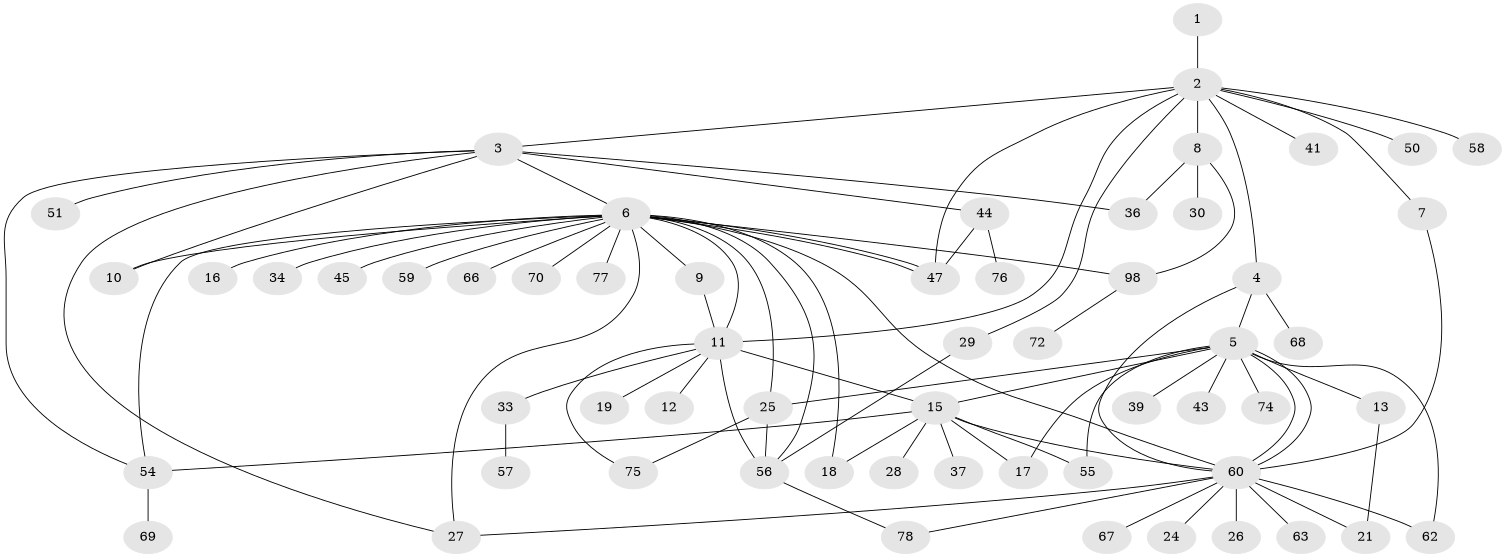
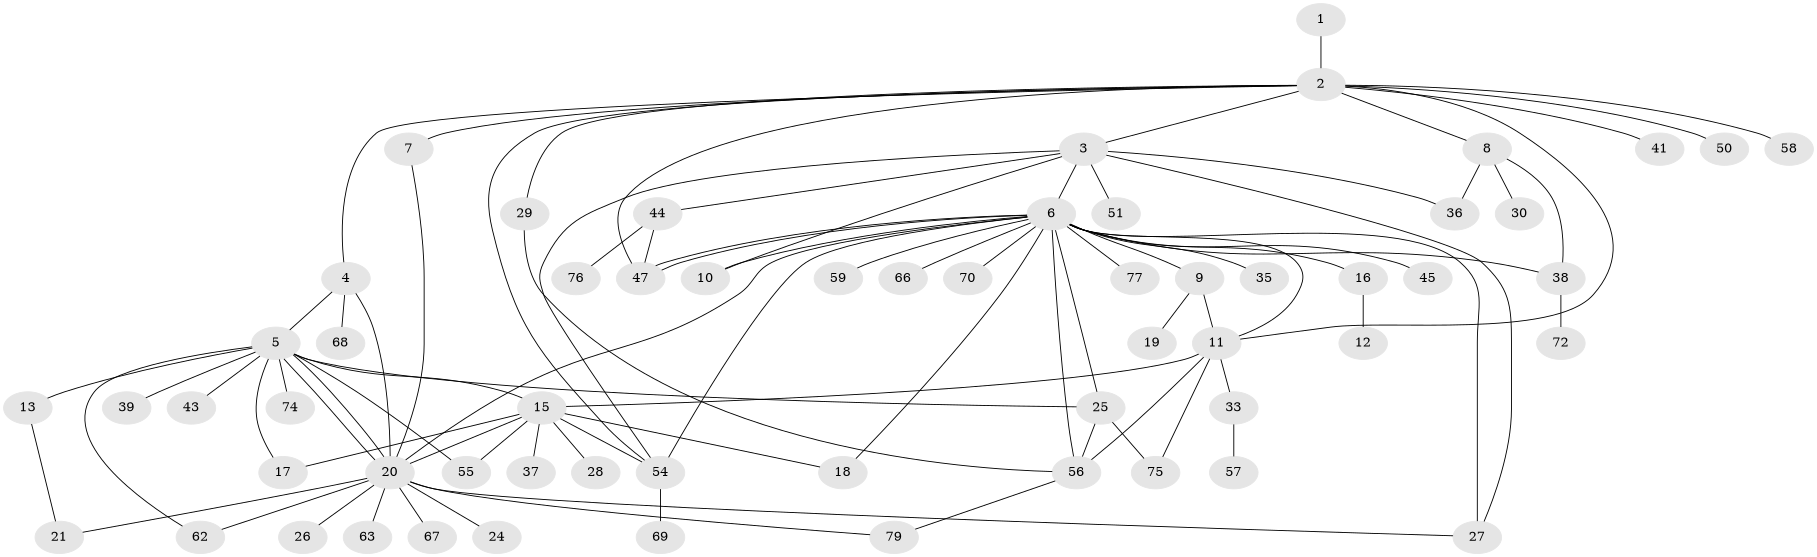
edge "2" -- "54": added
node "34": label "34" -> "35"
node "98": label "98" -> "38"
edge "11" -- "19": now "9" -- "19"
edge "11" -- "12": now "16" -- "12"
node "60": label "60" -> "20"
node "78": label "78" -> "79"
